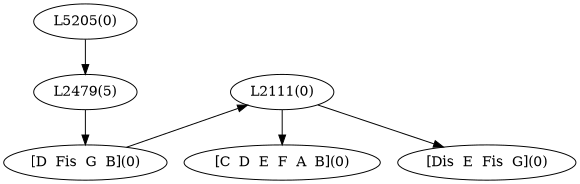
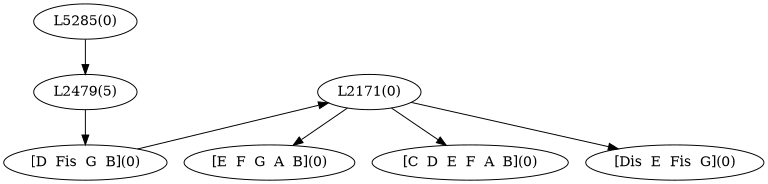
node "L5205(0)": label "L5205(0)" -> "L5285(0)"
node "L2111(0)": label "L2111(0)" -> "L2171(0)"
node "[E  F  G  A  B](0)": added
